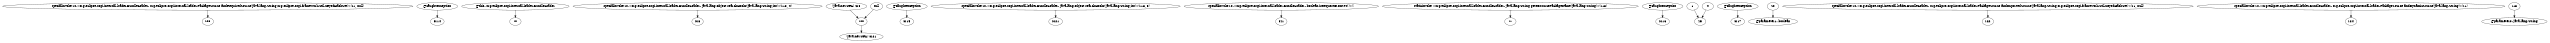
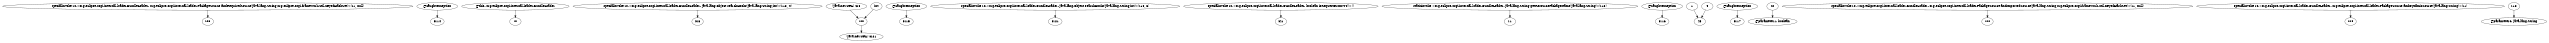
node "null": label "null" -> "int"
